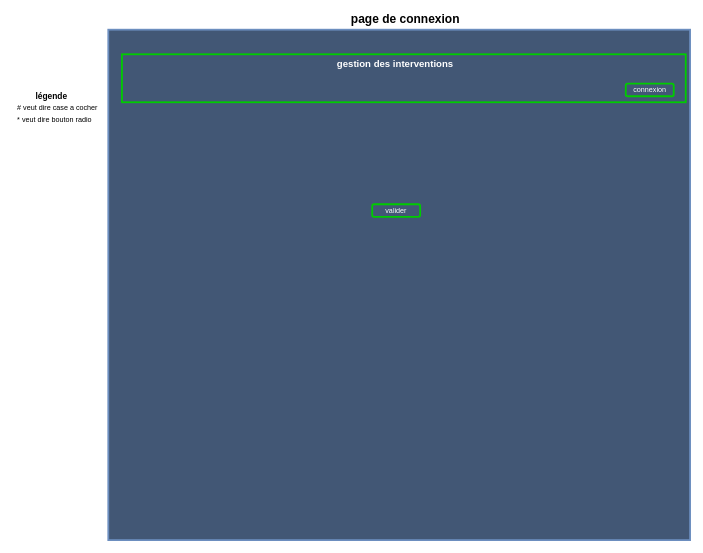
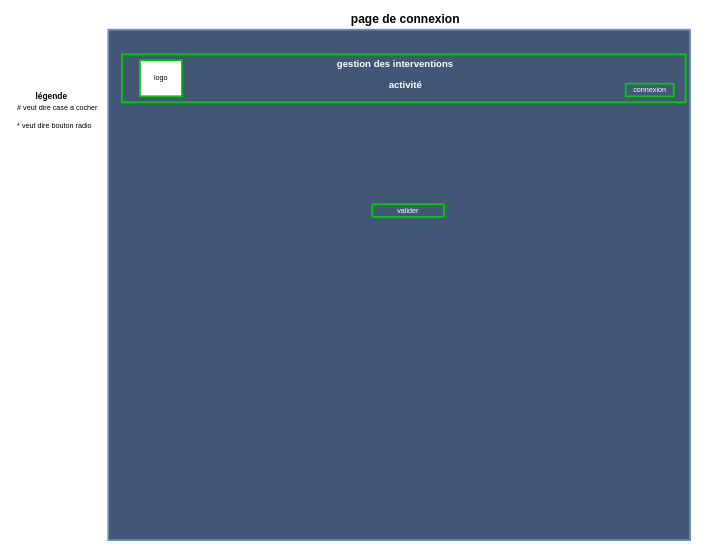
node "logo": added
node "activité": added
node "connexion": shape rounded rectangle -> rectangle
node "* veut dire bouton radio": moved (54, 120) -> (54, 126)
node "valider": size 48x13 -> 72x13
